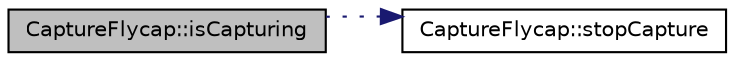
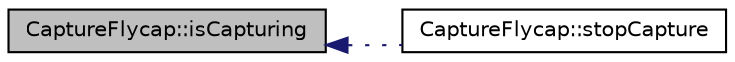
edge "CaptureFlycap::isCapturing" -> "CaptureFlycap::stopCapture": reversed
